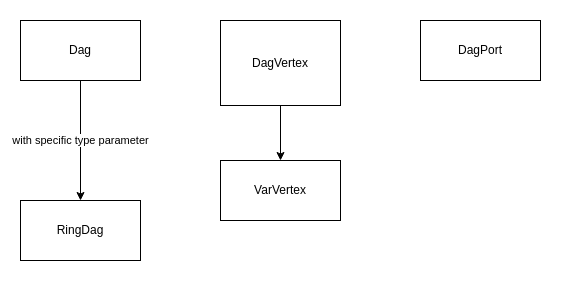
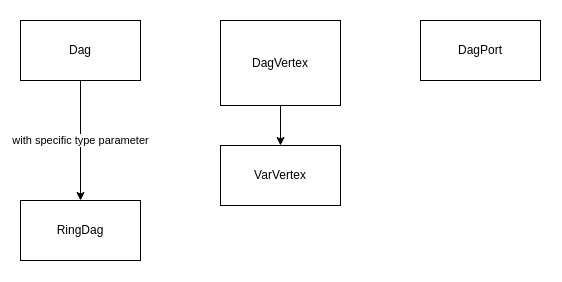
node "VarVertex": moved (281, 191) -> (281, 176)
